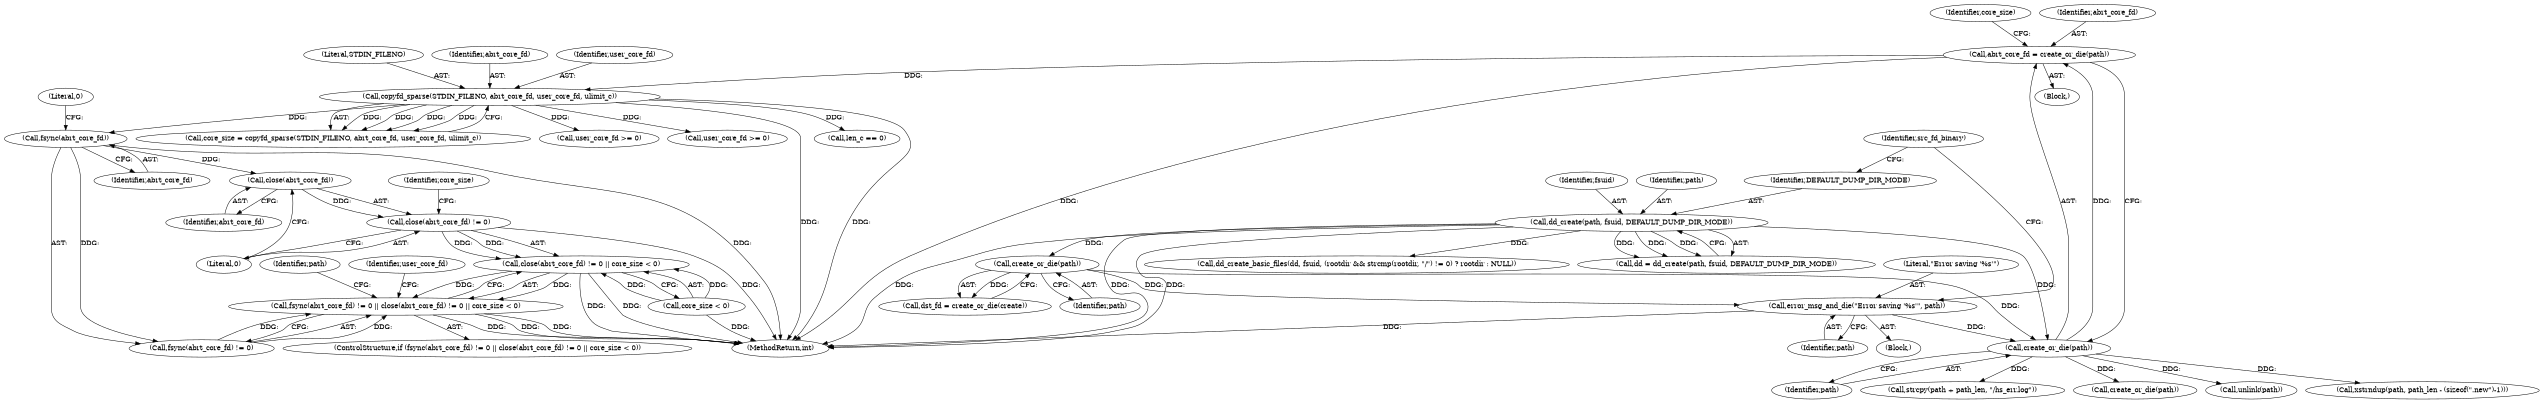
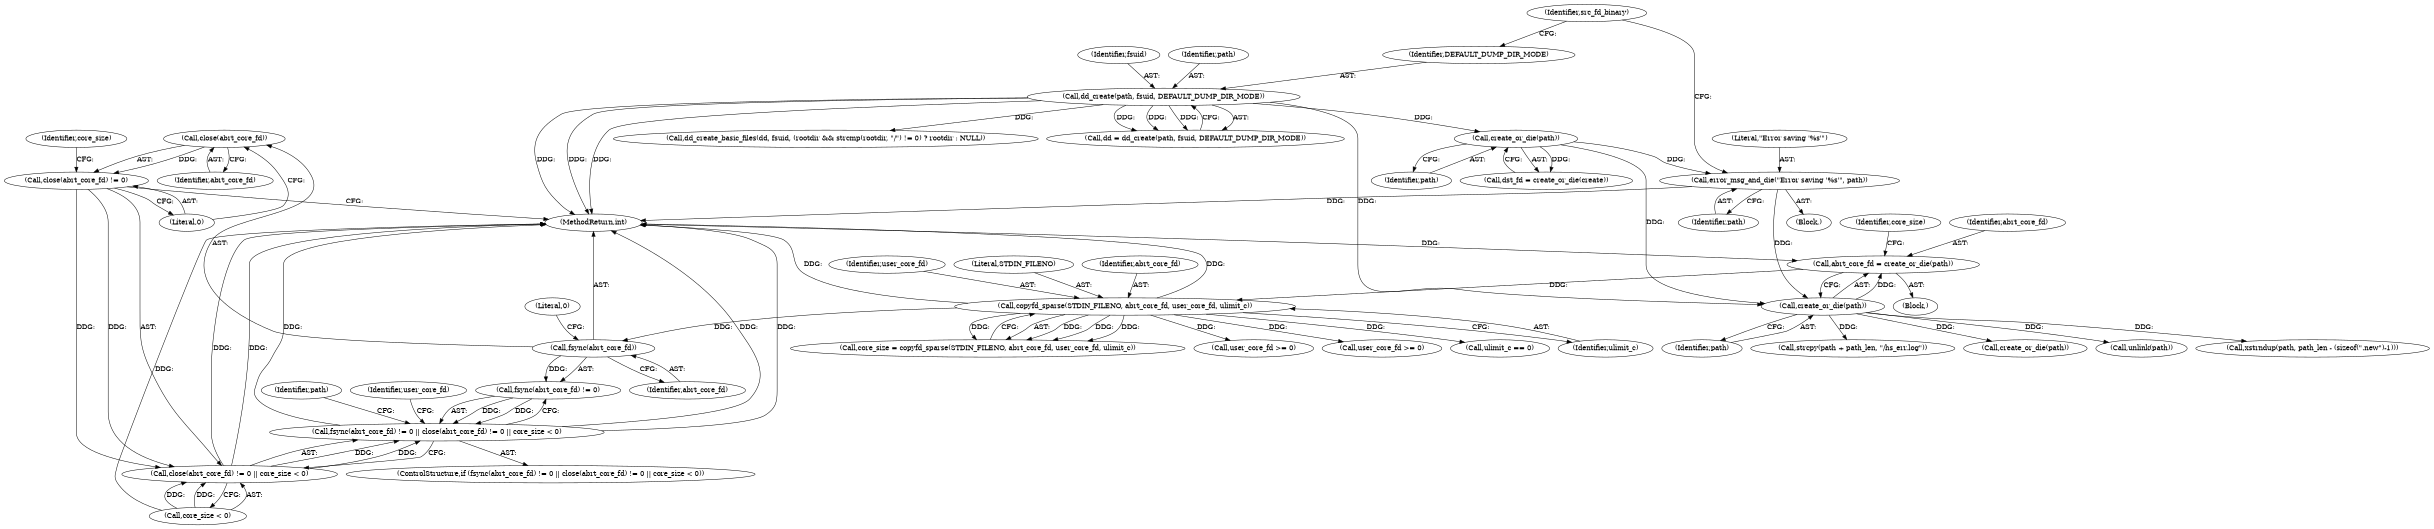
edge "(Call,abrt_core_fd = create_or_die(path))" -> "(MethodReturn,int)": reversed
node "(Call,len_c == 0)": label "(Call,len_c == 0)" -> "(Call,ulimit_c == 0)"
edge "(Call,fsync(abrt_core_fd))" -> "(Call,close(abrt_core_fd))": label "DDG: " -> "AST: "
edge "(Call,fsync(abrt_core_fd))" -> "(MethodReturn,int)": label "DDG: " -> "AST: "
edge "(Call,close(abrt_core_fd) != 0)" -> "(MethodReturn,int)": label "DDG: " -> "CFG: "
node "(Identifier,ulimit_c)": added
